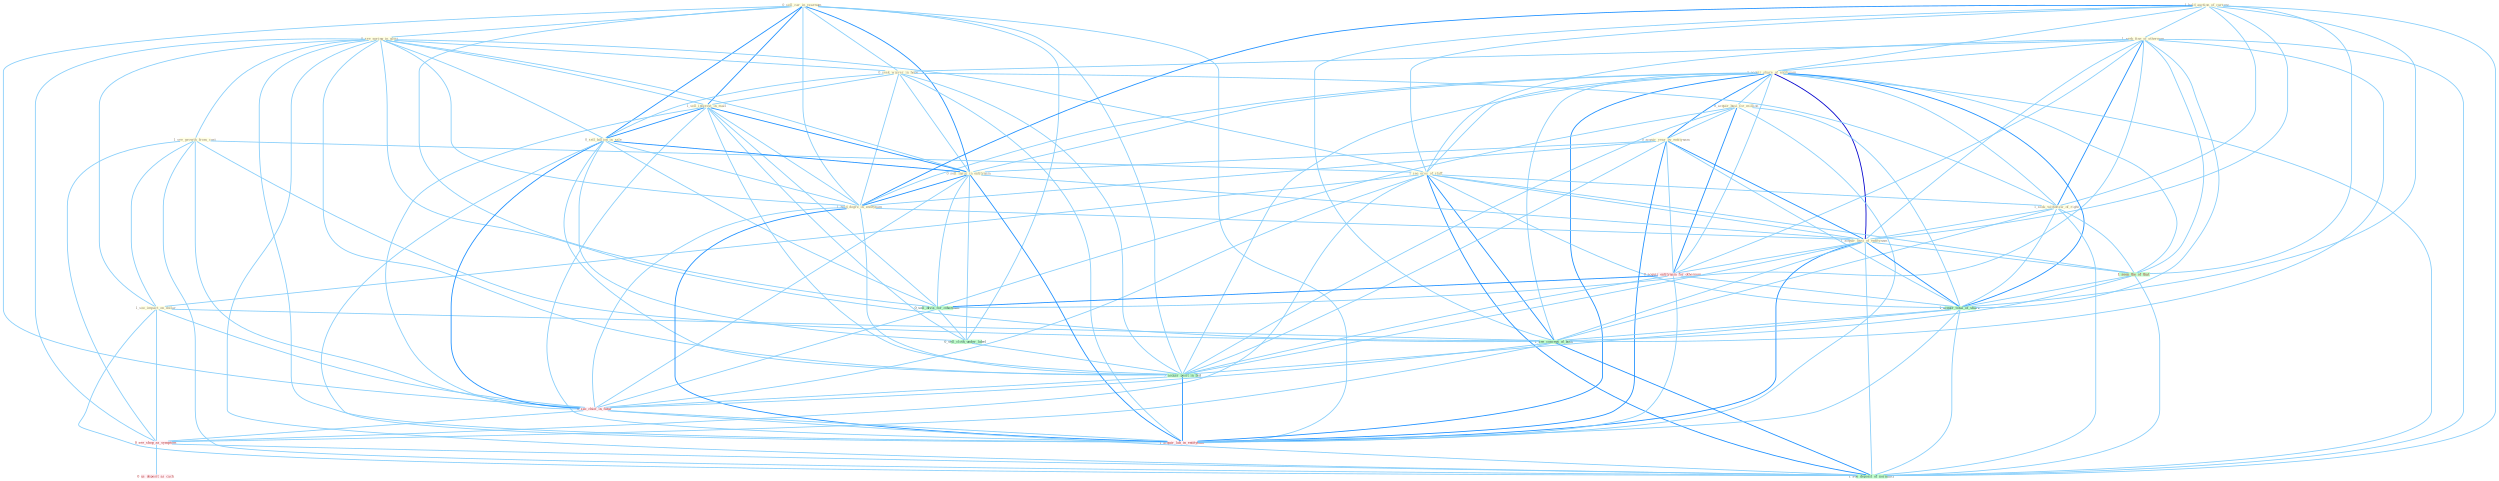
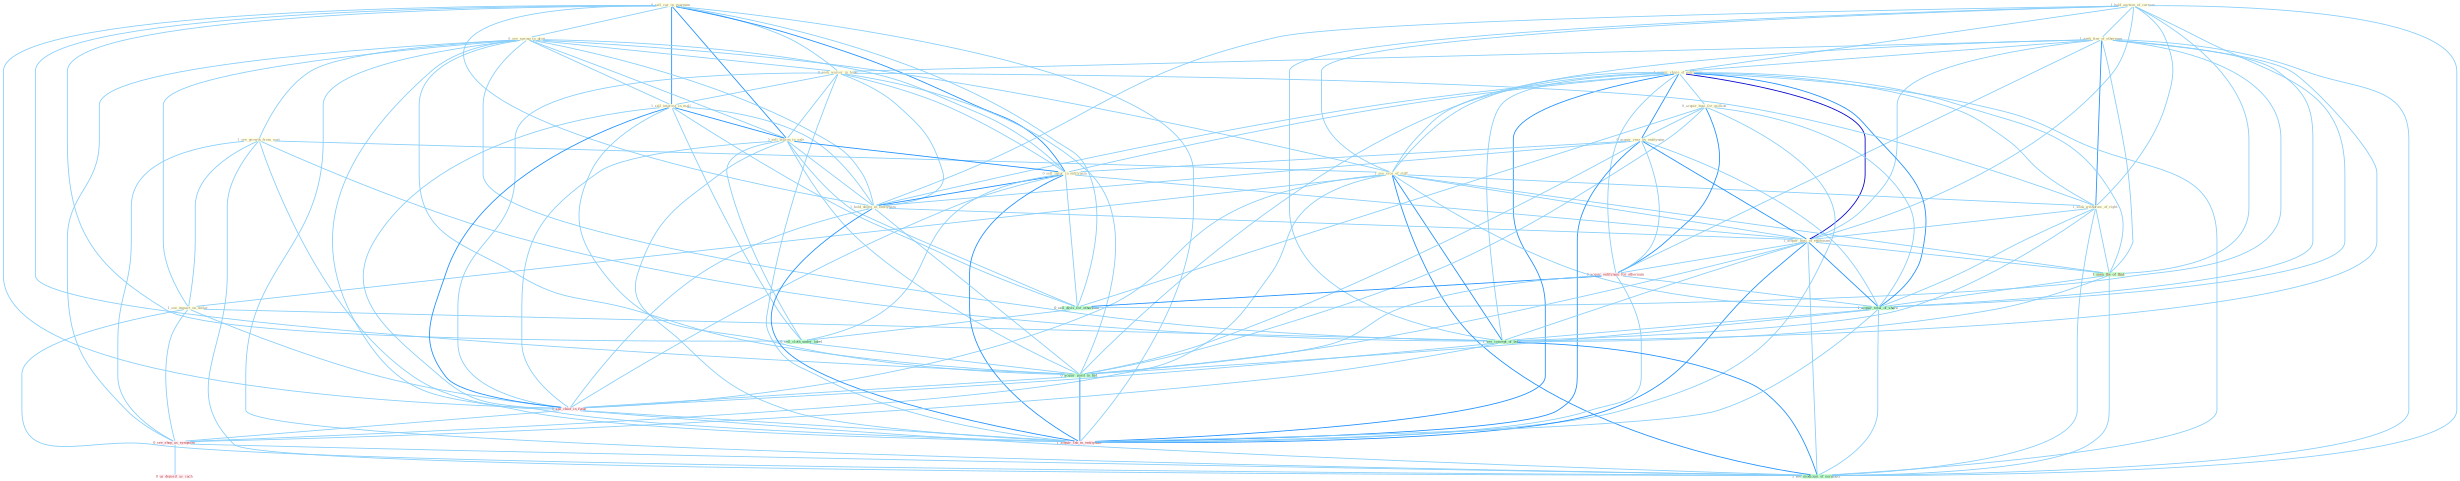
edge "1_hold_auction_of_currenc" -- "1_hold_degre_in_entitynam": color #1e90ff -> #87cefa
edge "1_sell_interest_in_mall" -- "0_sell_insur_in_entitynam": removed
edge "1_sell_interest_in_mall" -- "0_see_chief_in_futur": color #87cefa -> #1e90ff
edge "0_sell_billion_in_sale" -- "0_see_chief_in_futur": color #1e90ff -> #87cefa
edge "0_sell_divis_for_othernum" -- "0_see_chief_in_futur": now "0_seek_waiver_in_hope" -- "0_see_chief_in_futur"
node "7_acquir_posit_in_bid": label "7_acquir_posit_in_bid" -> "0_acquir_posit_in_bid"
node "1_see_deposit_of_normalci": label "1_see_deposit_of_normalci" -> "1_see_modicum_of_normalci"
